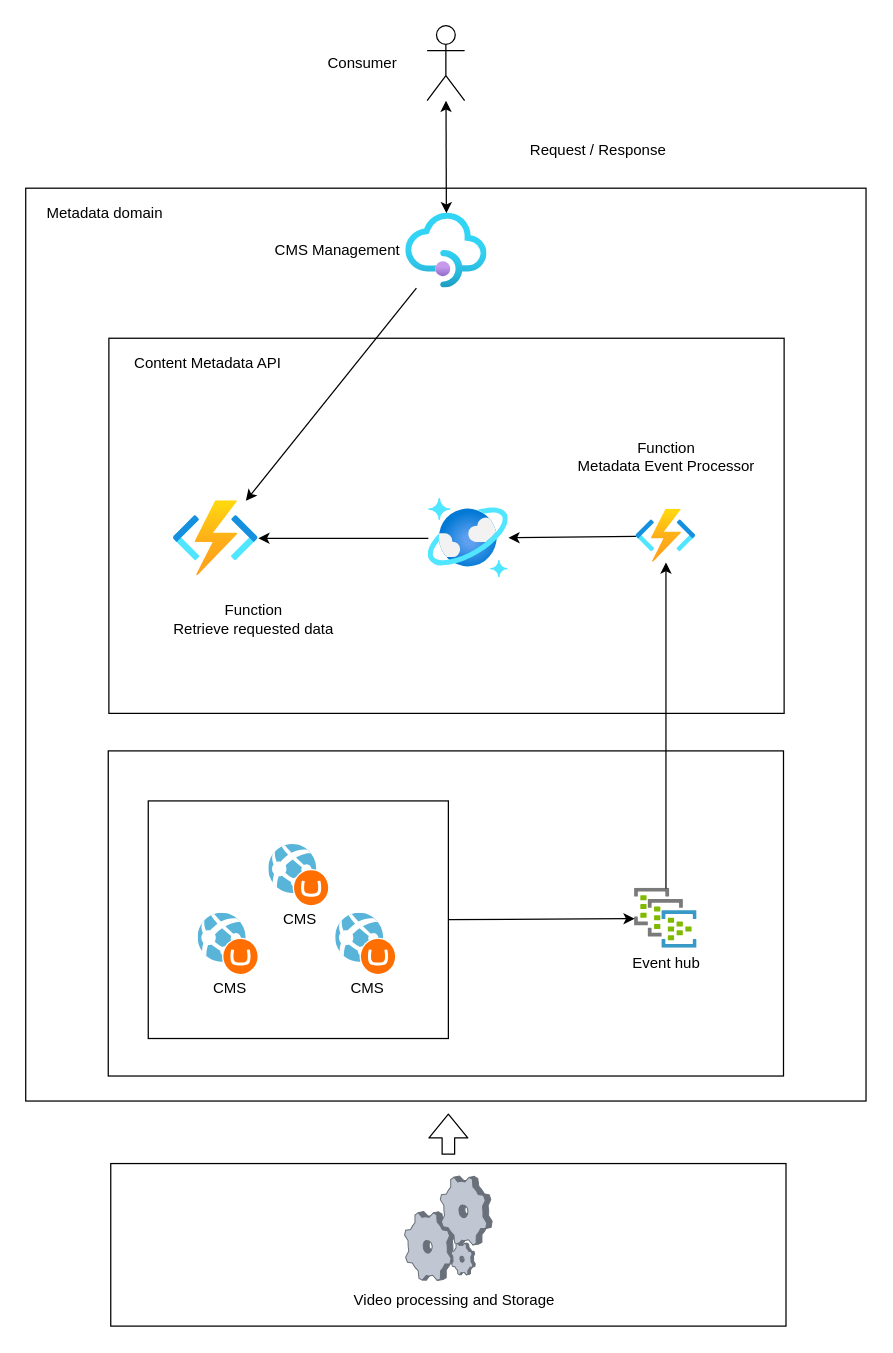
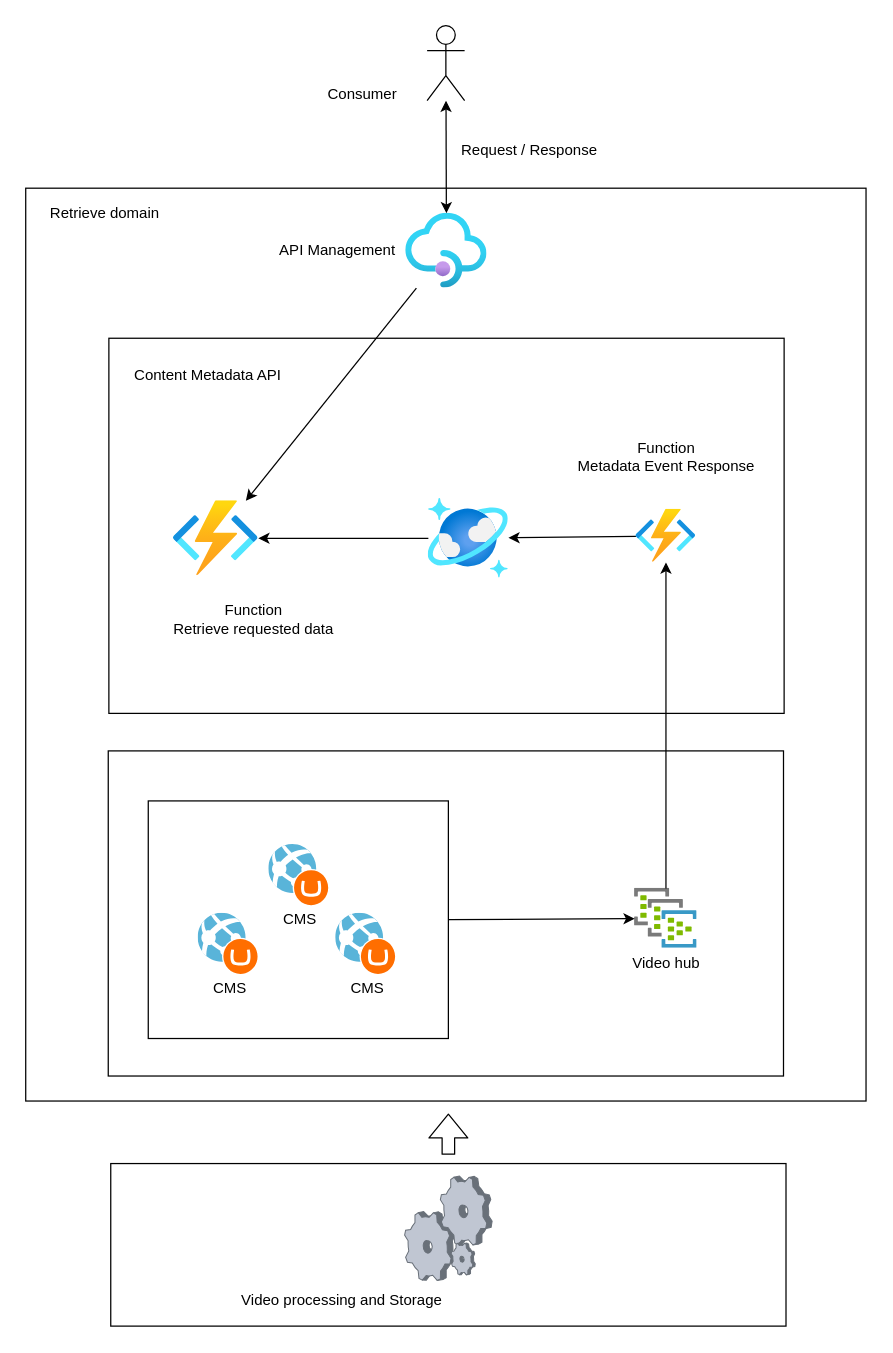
node "Consumer": moved (361, 63) -> (361, 94)
node "Request / Response": moved (598, 151) -> (529, 151)
node "Metadata domain": label "Metadata domain" -> "Retrieve domain"
node "CMS Management": label "CMS Management" -> "API Management"
node "Content Metadata API": moved (209, 363) -> (209, 376)
node "Function Metadata Event Processor": label "Function Metadata Event Processor" -> "Function Metadata Event Response"
node "Event hub": label "Event hub" -> "Video hub"
node "Video processing and Storage": moved (454, 1301) -> (342, 1301)
